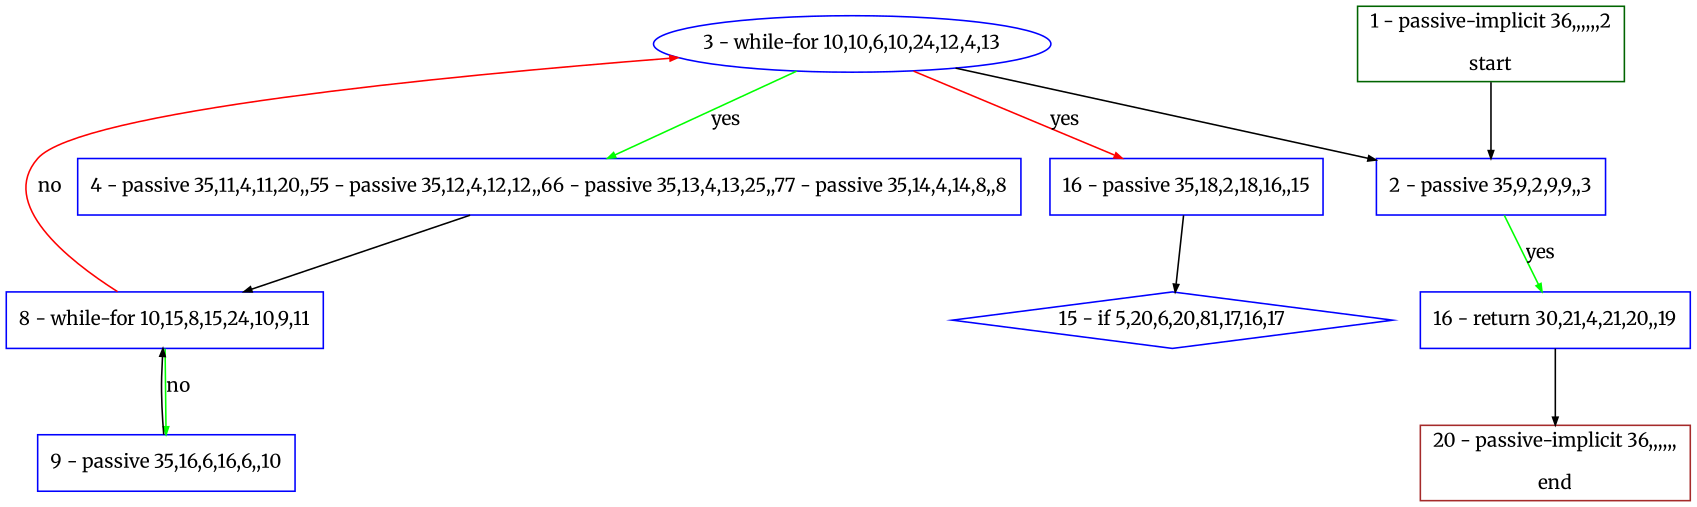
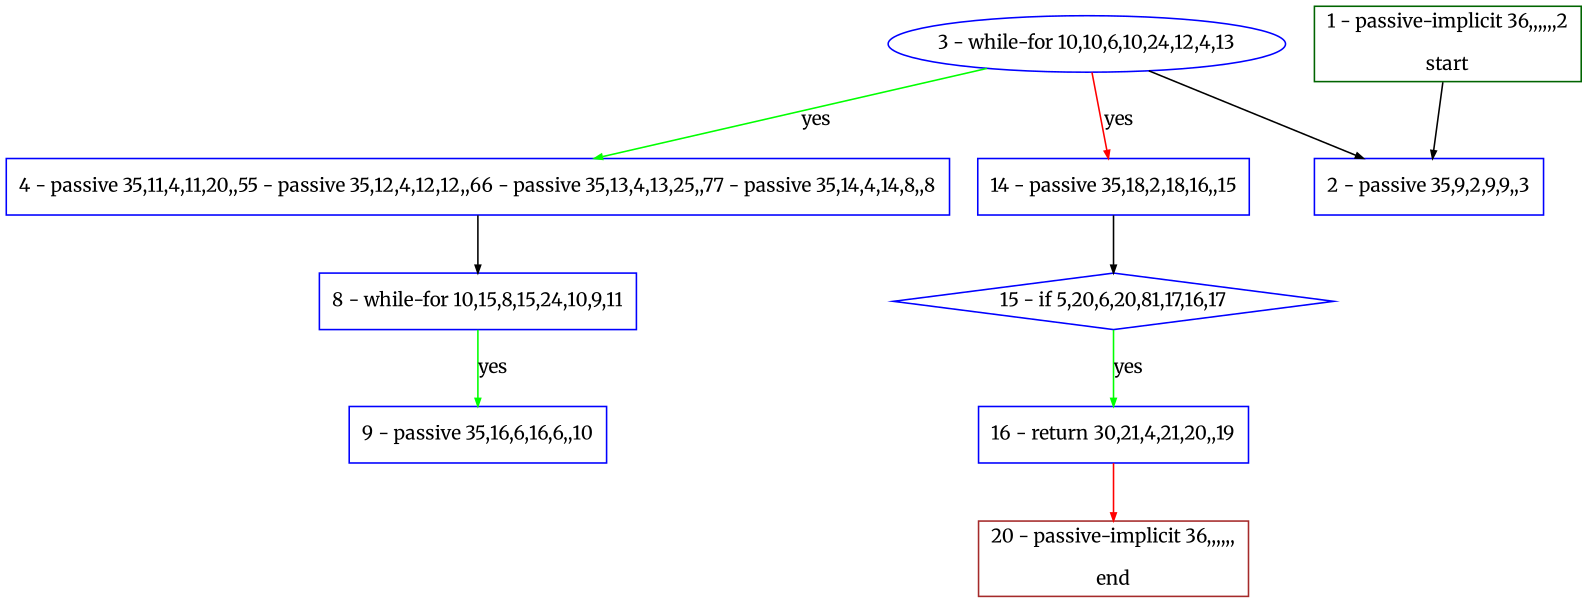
edge "8 - while-for 10,15,8,15,24,10,9,11" -> "3 - while-for 10,10,6,10,24,12,4,13": removed, label "no"
node "16 - passive 35,18,2,18,16,,15": label "16 - passive 35,18,2,18,16,,15" -> "14 - passive 35,18,2,18,16,,15"
edge "2 - passive 35,9,2,9,9,,3" -> "16 - return 30,21,4,21,20,,19": now "15 - if 5,20,6,20,81,17,16,17" -> "16 - return 30,21,4,21,20,,19"
edge "16 - return 30,21,4,21,20,,19" -> "20 - passive-implicit 36,,,,,, end": color #000000 -> #ff0000
edge "8 - while-for 10,15,8,15,24,10,9,11" -> "9 - passive 35,16,6,16,6,,10": label "no" -> "yes"
edge "9 - passive 35,16,6,16,6,,10" -> "8 - while-for 10,15,8,15,24,10,9,11": removed
